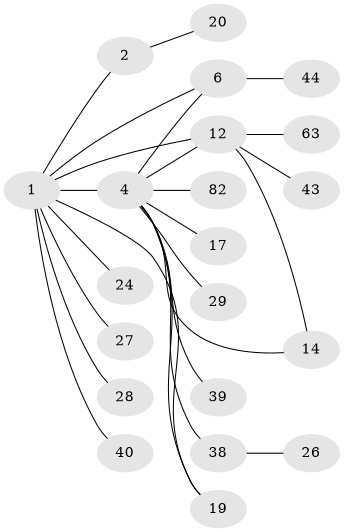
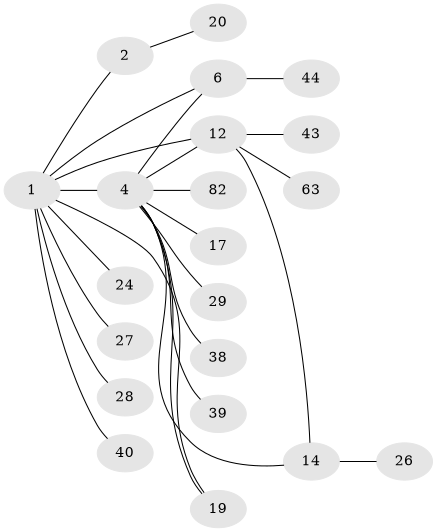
edge "38" -- "26": now "14" -- "26"
